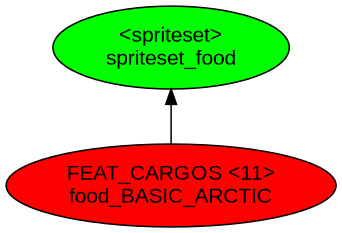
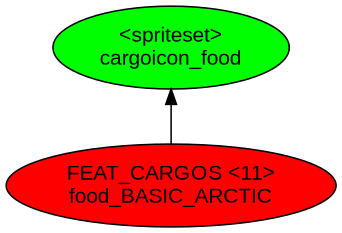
node "<spriteset> spriteset_food": label "<spriteset> spriteset_food" -> "<spriteset> cargoicon_food"
